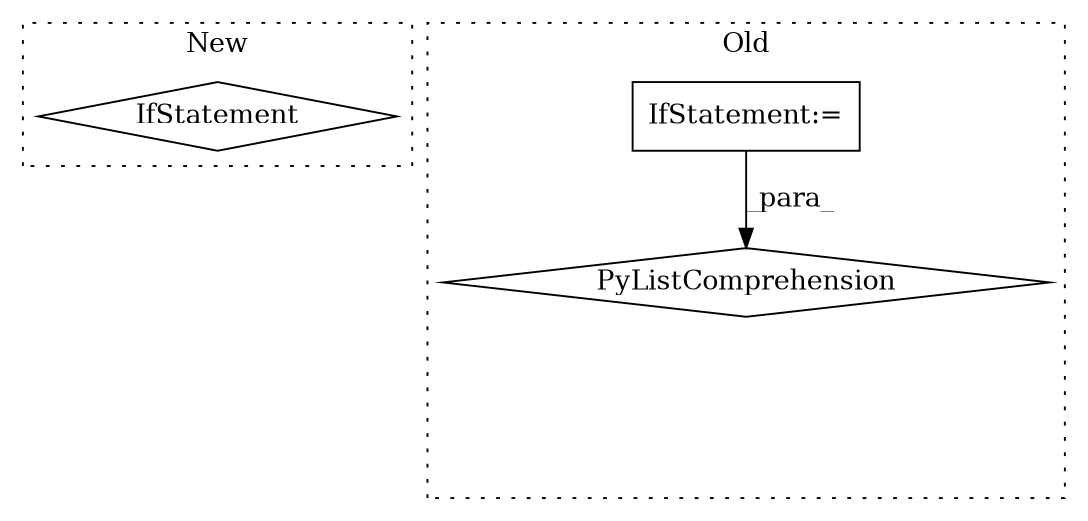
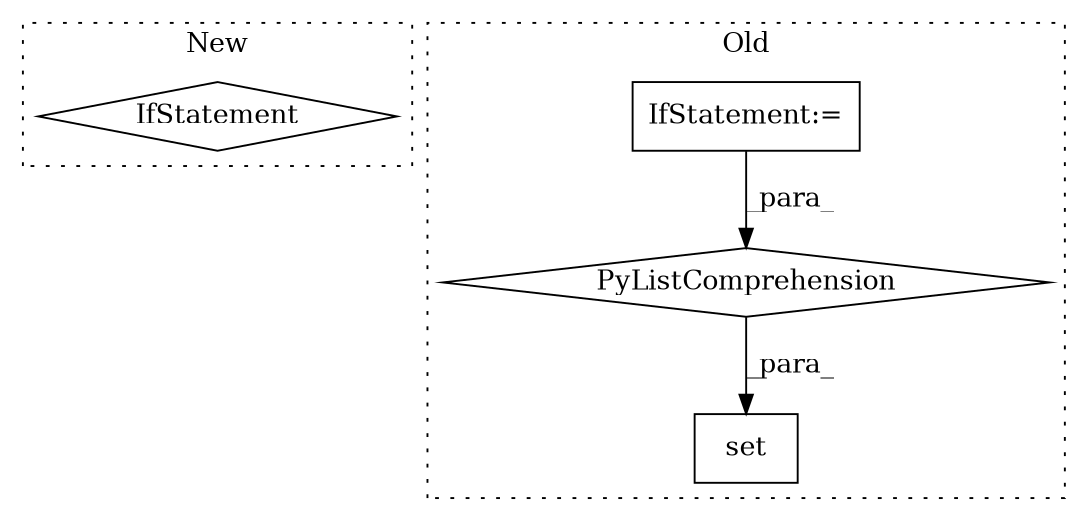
node "set": added
